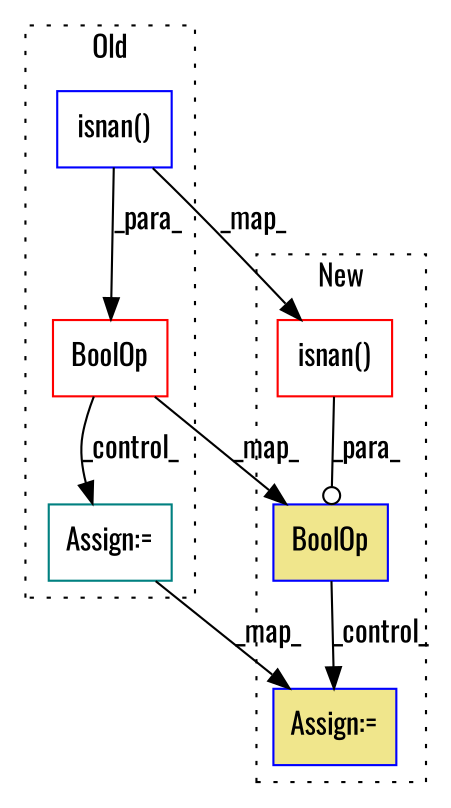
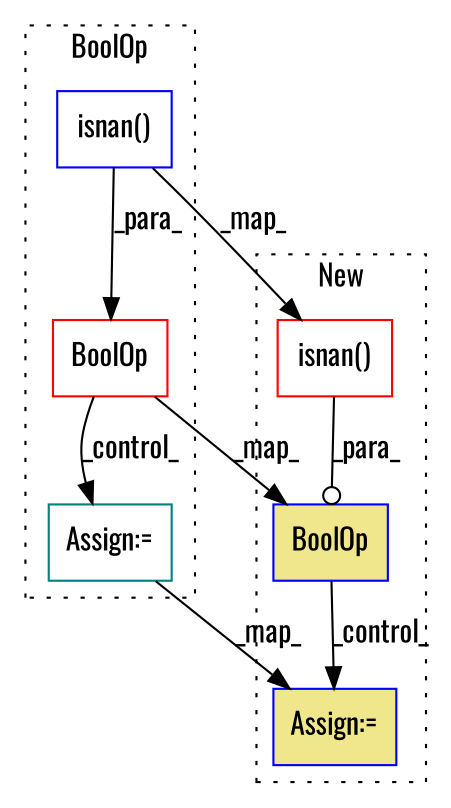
cluster "Old": label "Old" -> "BoolOp"
